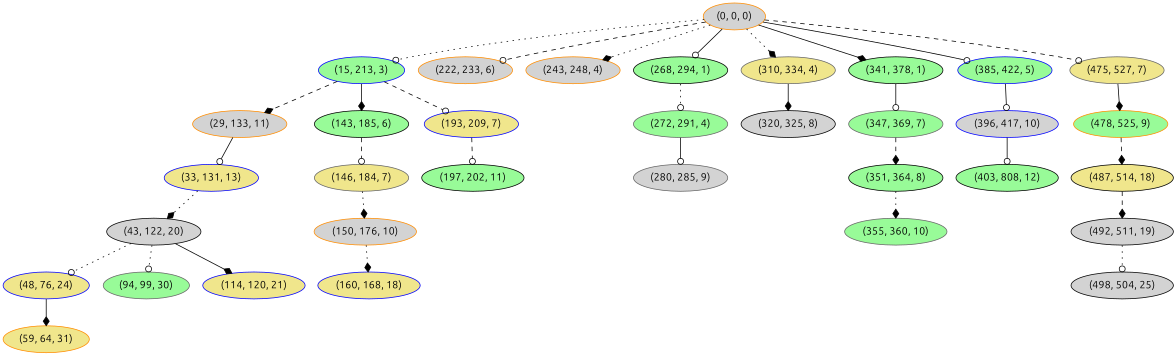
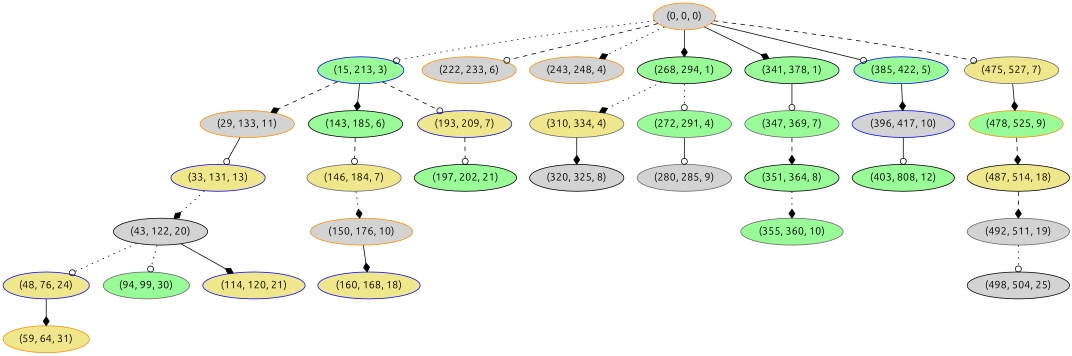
edge "(0, 0, 0)" -> "(310, 334, 4)": now "(268, 294, 1)" -> "(310, 334, 4)"
edge "(0, 0, 0)" -> "(268, 294, 1)": arrowhead odot -> diamond
edge "(385, 422, 5)" -> "(396, 417, 10)": arrowhead odot -> diamond
node "(197, 202, 11)": label "(197, 202, 11)" -> "(197, 202, 21)"
node "(492, 511, 19)": color black -> gray40
edge "(150, 176, 10)" -> "(160, 168, 18)": style dotted -> solid
